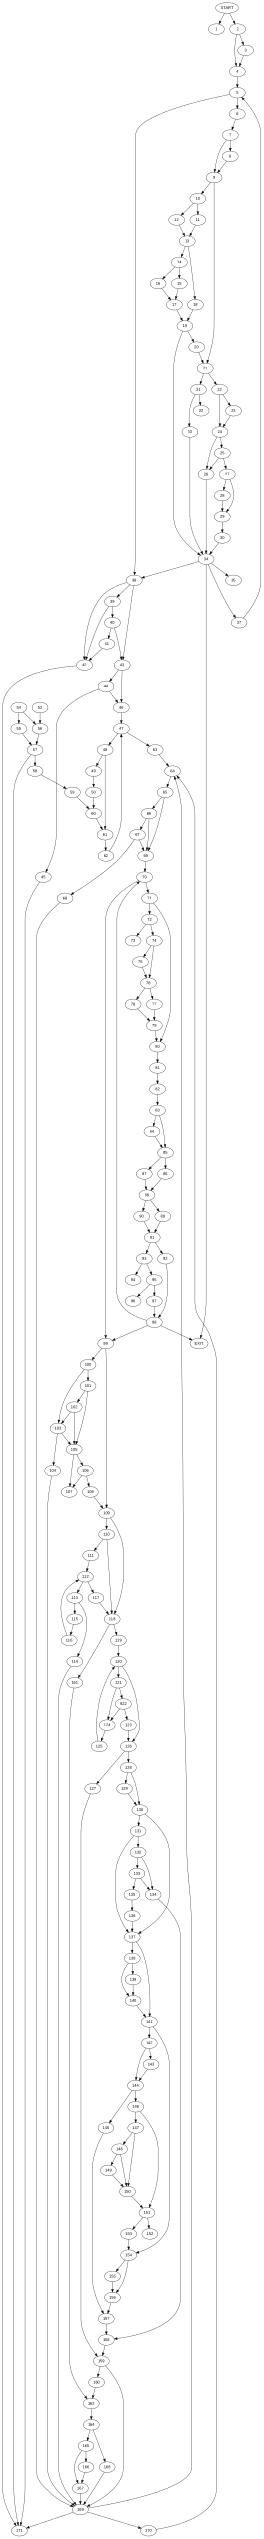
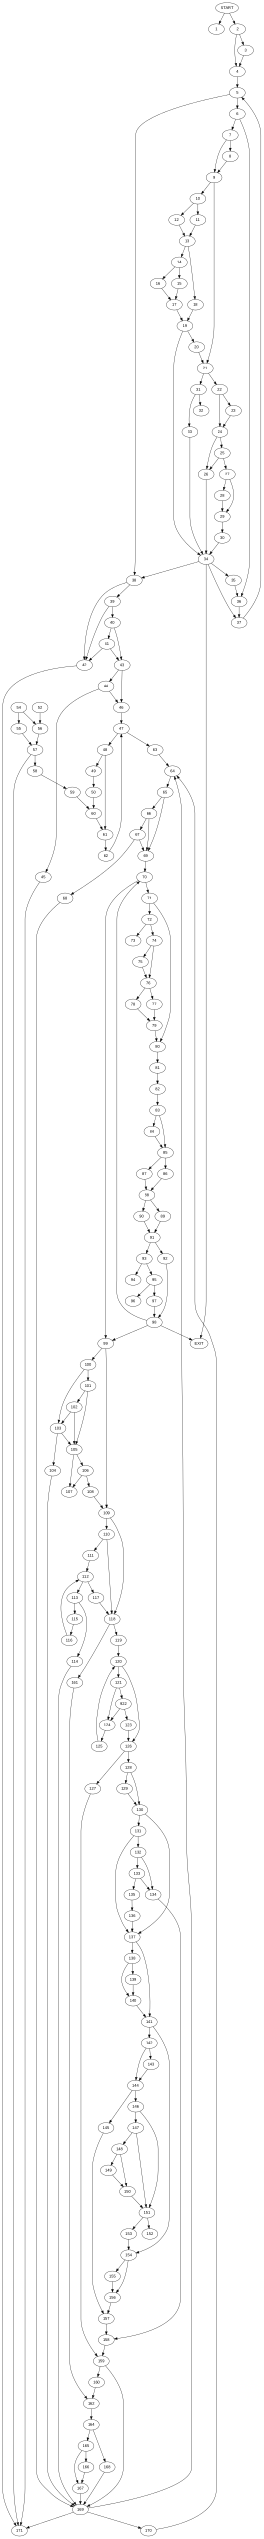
node "36": added
edge "38" -> "43": now "41" -> "43"
edge "147" -> "150": now "147" -> "151"
